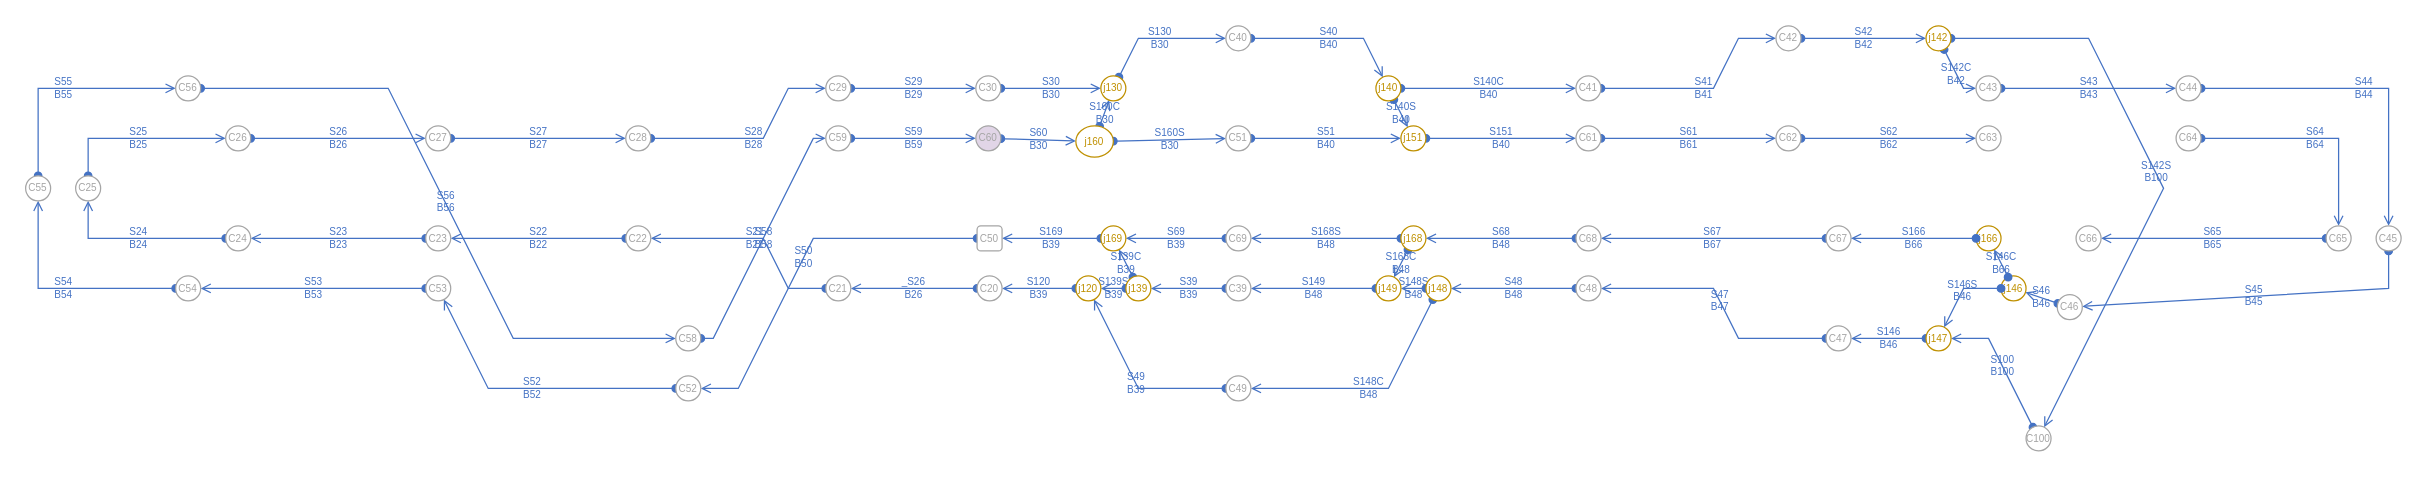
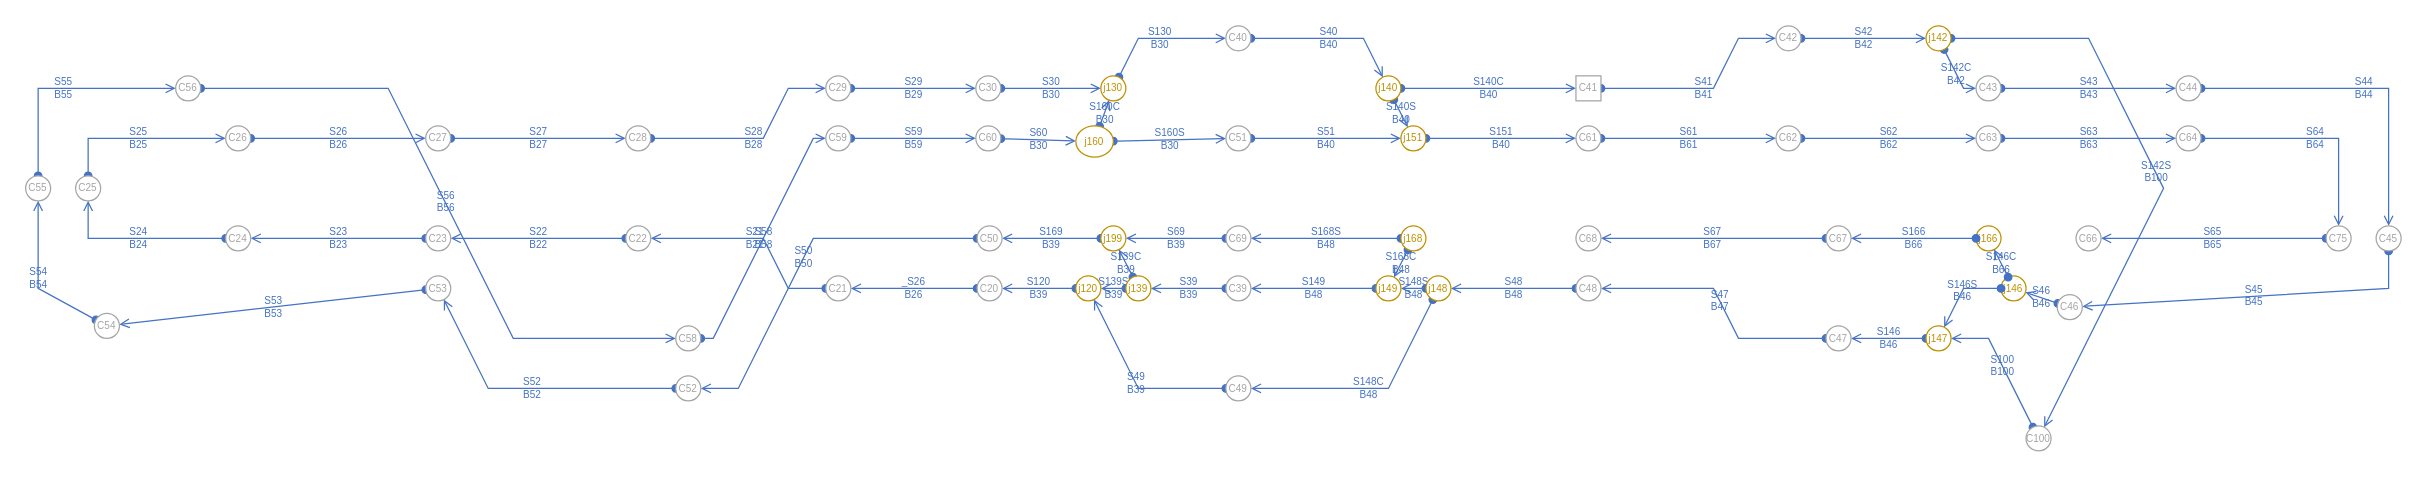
node "C41": shape ellipse -> rectangle
node "C60": fillcolor #e1d5e7 -> #ffffff
edge "C63" -- "C64": added, label "S63 B63"
node "C50": shape rounded rectangle -> ellipse
node "j169": label "j169" -> "j199"
edge "j168" -- "C68": removed, label "S68 B48"
node "C65": label "C65" -> "C75"
node "C54": moved (188, 288) -> (107, 326)
